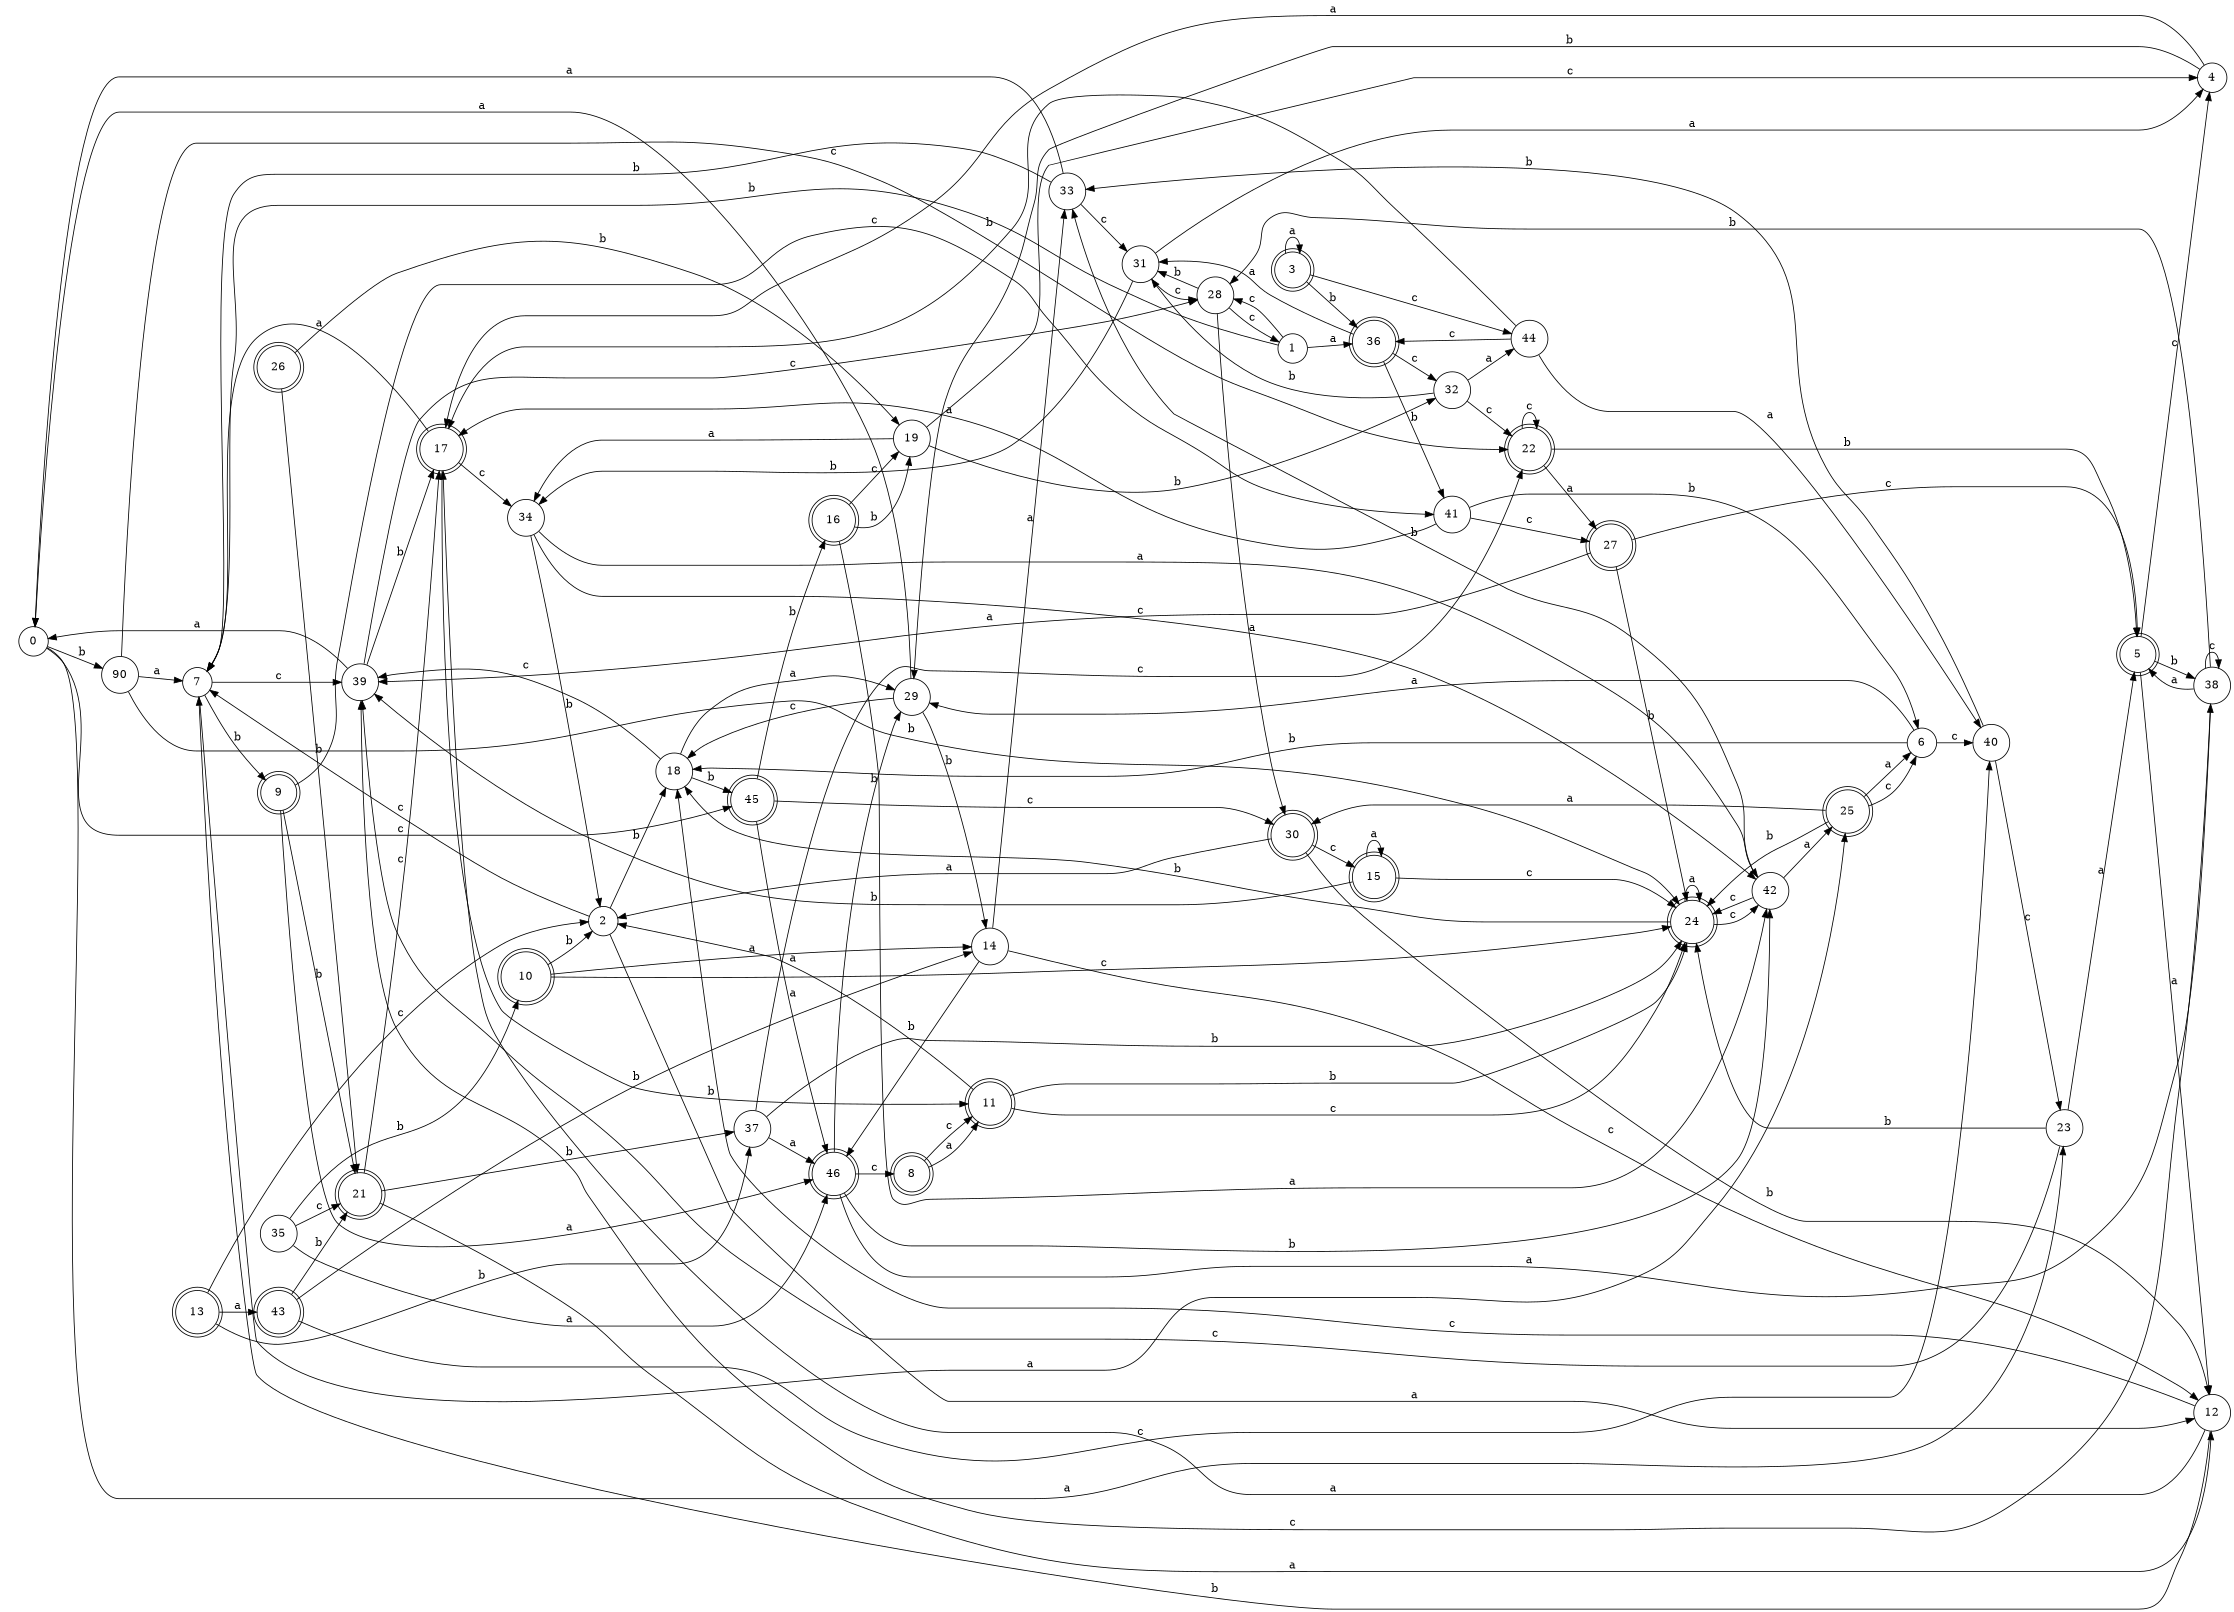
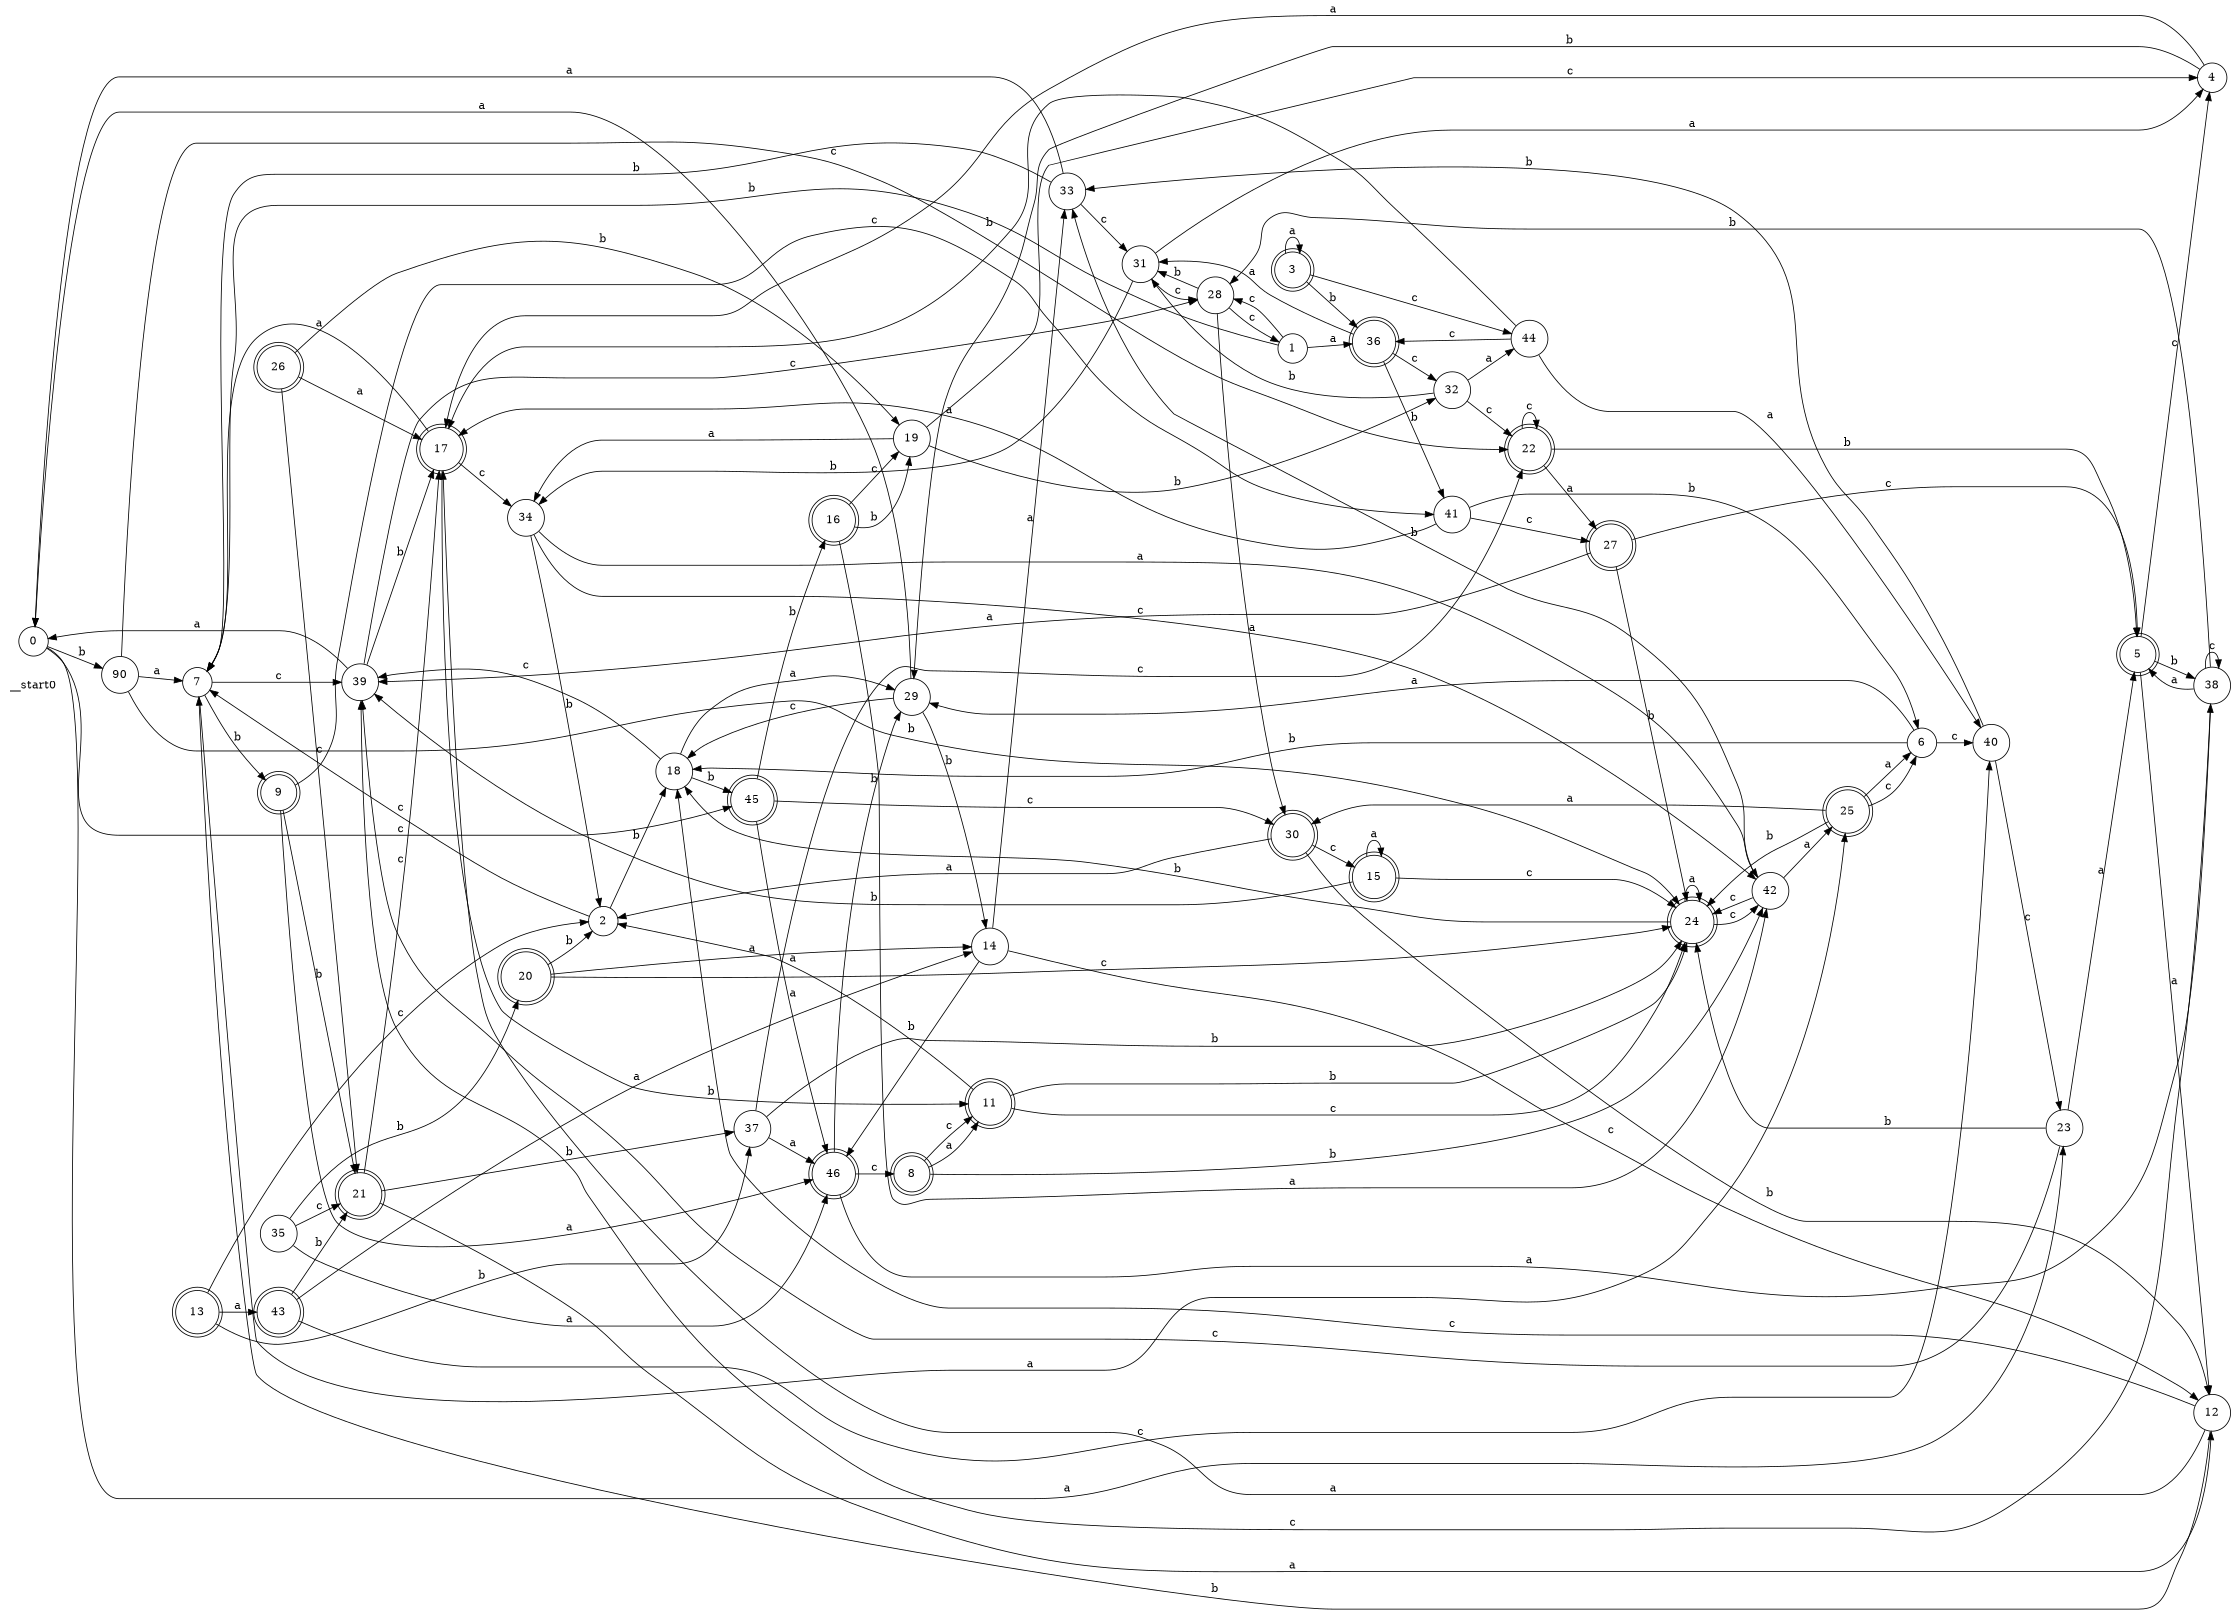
edge "26" -> "17": added, label "a"
node "__start0": added
edge "26" -> "21": label "b" -> "c"
node "10": label "10" -> "20"
edge "43" -> "14": label "b" -> "a"
edge "46" -> "42": now "8" -> "42"
edge "2" -> "12": removed, label "a"
